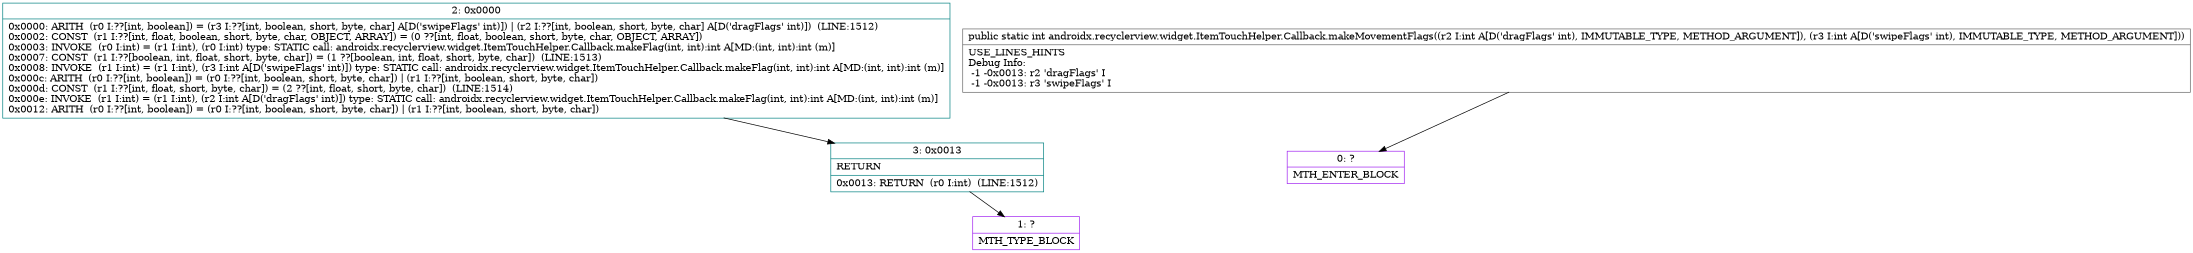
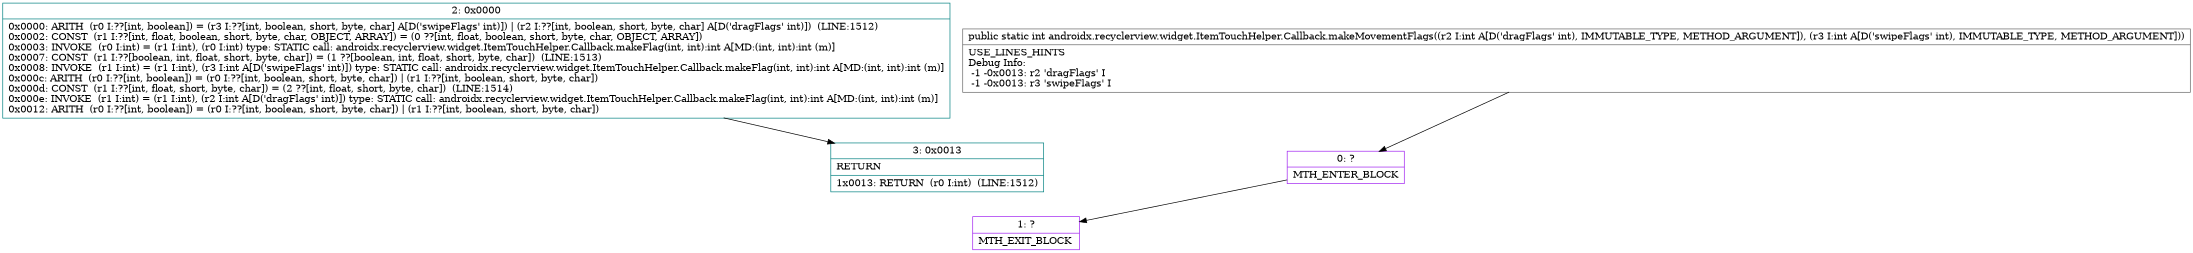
node "3: 0x0013": text "0x0013: RETURN  (r0 I:int)  (LINE:1512)" -> "1x0013: RETURN  (r0 I:int)  (LINE:1512)"
edge "3: 0x0013" -> "1: ?": now "0: ?" -> "1: ?"
node "1: ?": text "MTH_TYPE_BLOCK" -> "MTH_EXIT_BLOCK"
